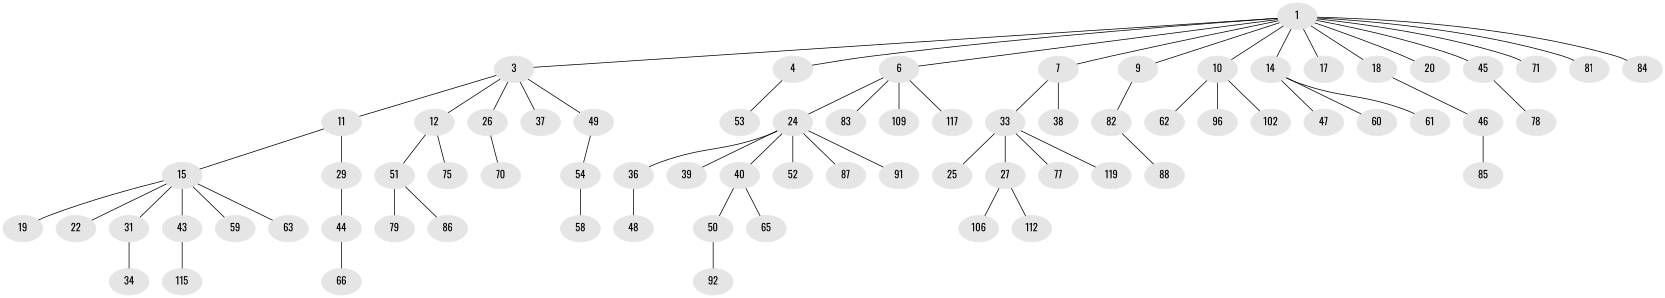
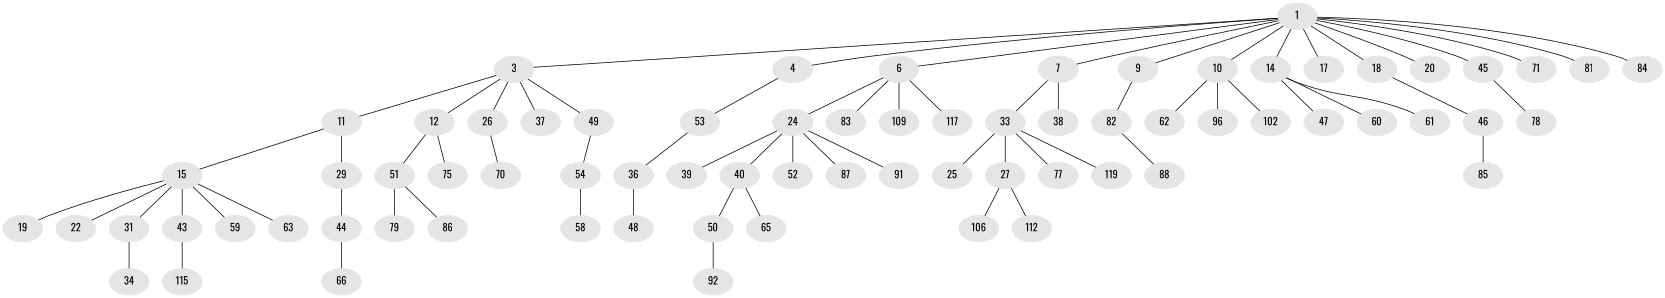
edge "24" -- "36": now "53" -- "36"
